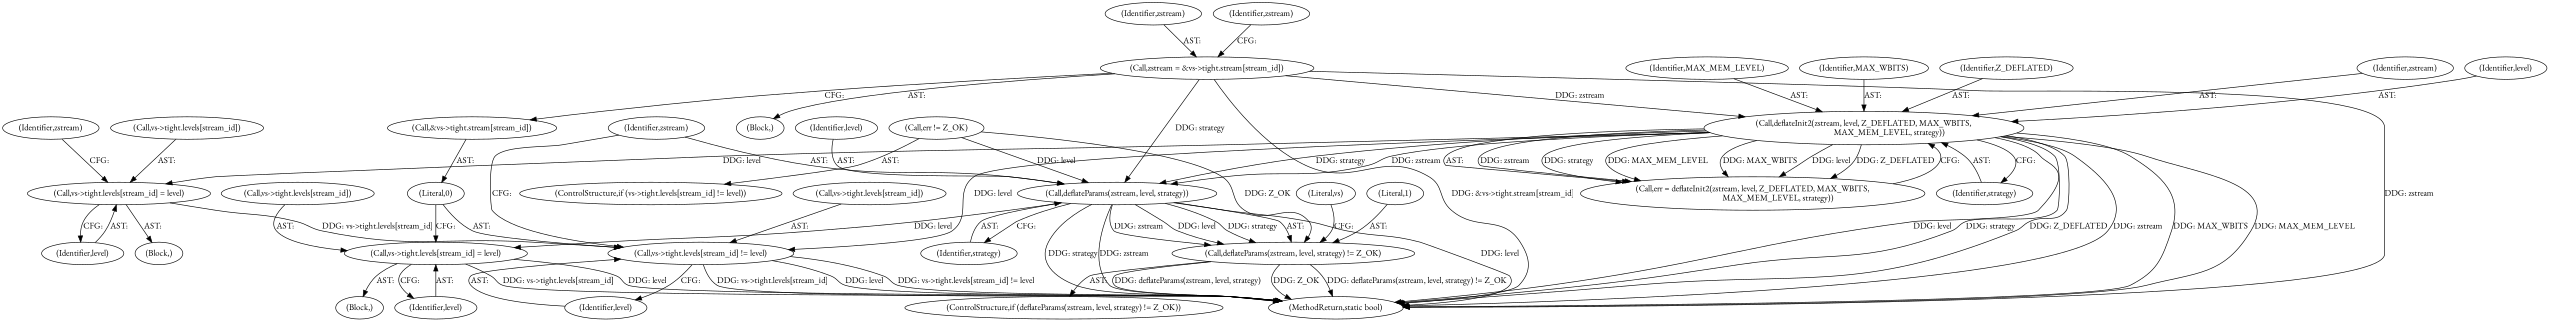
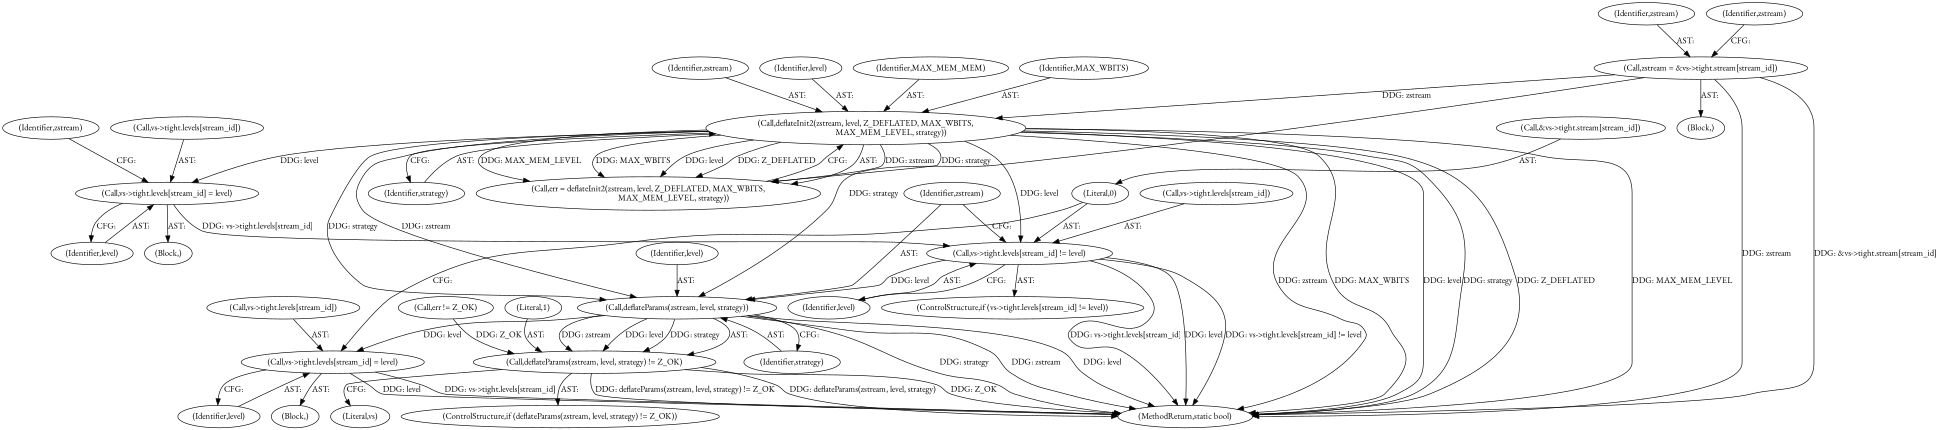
node "(Identifier,MAX_MEM_LEVEL)": label "(Identifier,MAX_MEM_LEVEL)" -> "(Identifier,MAX_MEM_MEM)"
node "(Identifier,Z_DEFLATED)": removed
edge "(Call,zstream = &vs->tight.stream[stream_id])" -> "(Call,&vs->tight.stream[stream_id])": removed, label "CFG:"
edge "(Call,err != Z_OK)" -> "(Call,deflateParams(zstream, level, strategy))": now "(Call,vs->tight.levels[stream_id] != level)" -> "(Call,deflateParams(zstream, level, strategy))"
edge "(Call,err != Z_OK)" -> "(ControlStructure,if (vs->tight.levels[stream_id] != level))": now "(Call,vs->tight.levels[stream_id] != level)" -> "(ControlStructure,if (vs->tight.levels[stream_id] != level))"
edge "(Literal,vs)" -> "(Call,deflateParams(zstream, level, strategy) != Z_OK)": reversed
